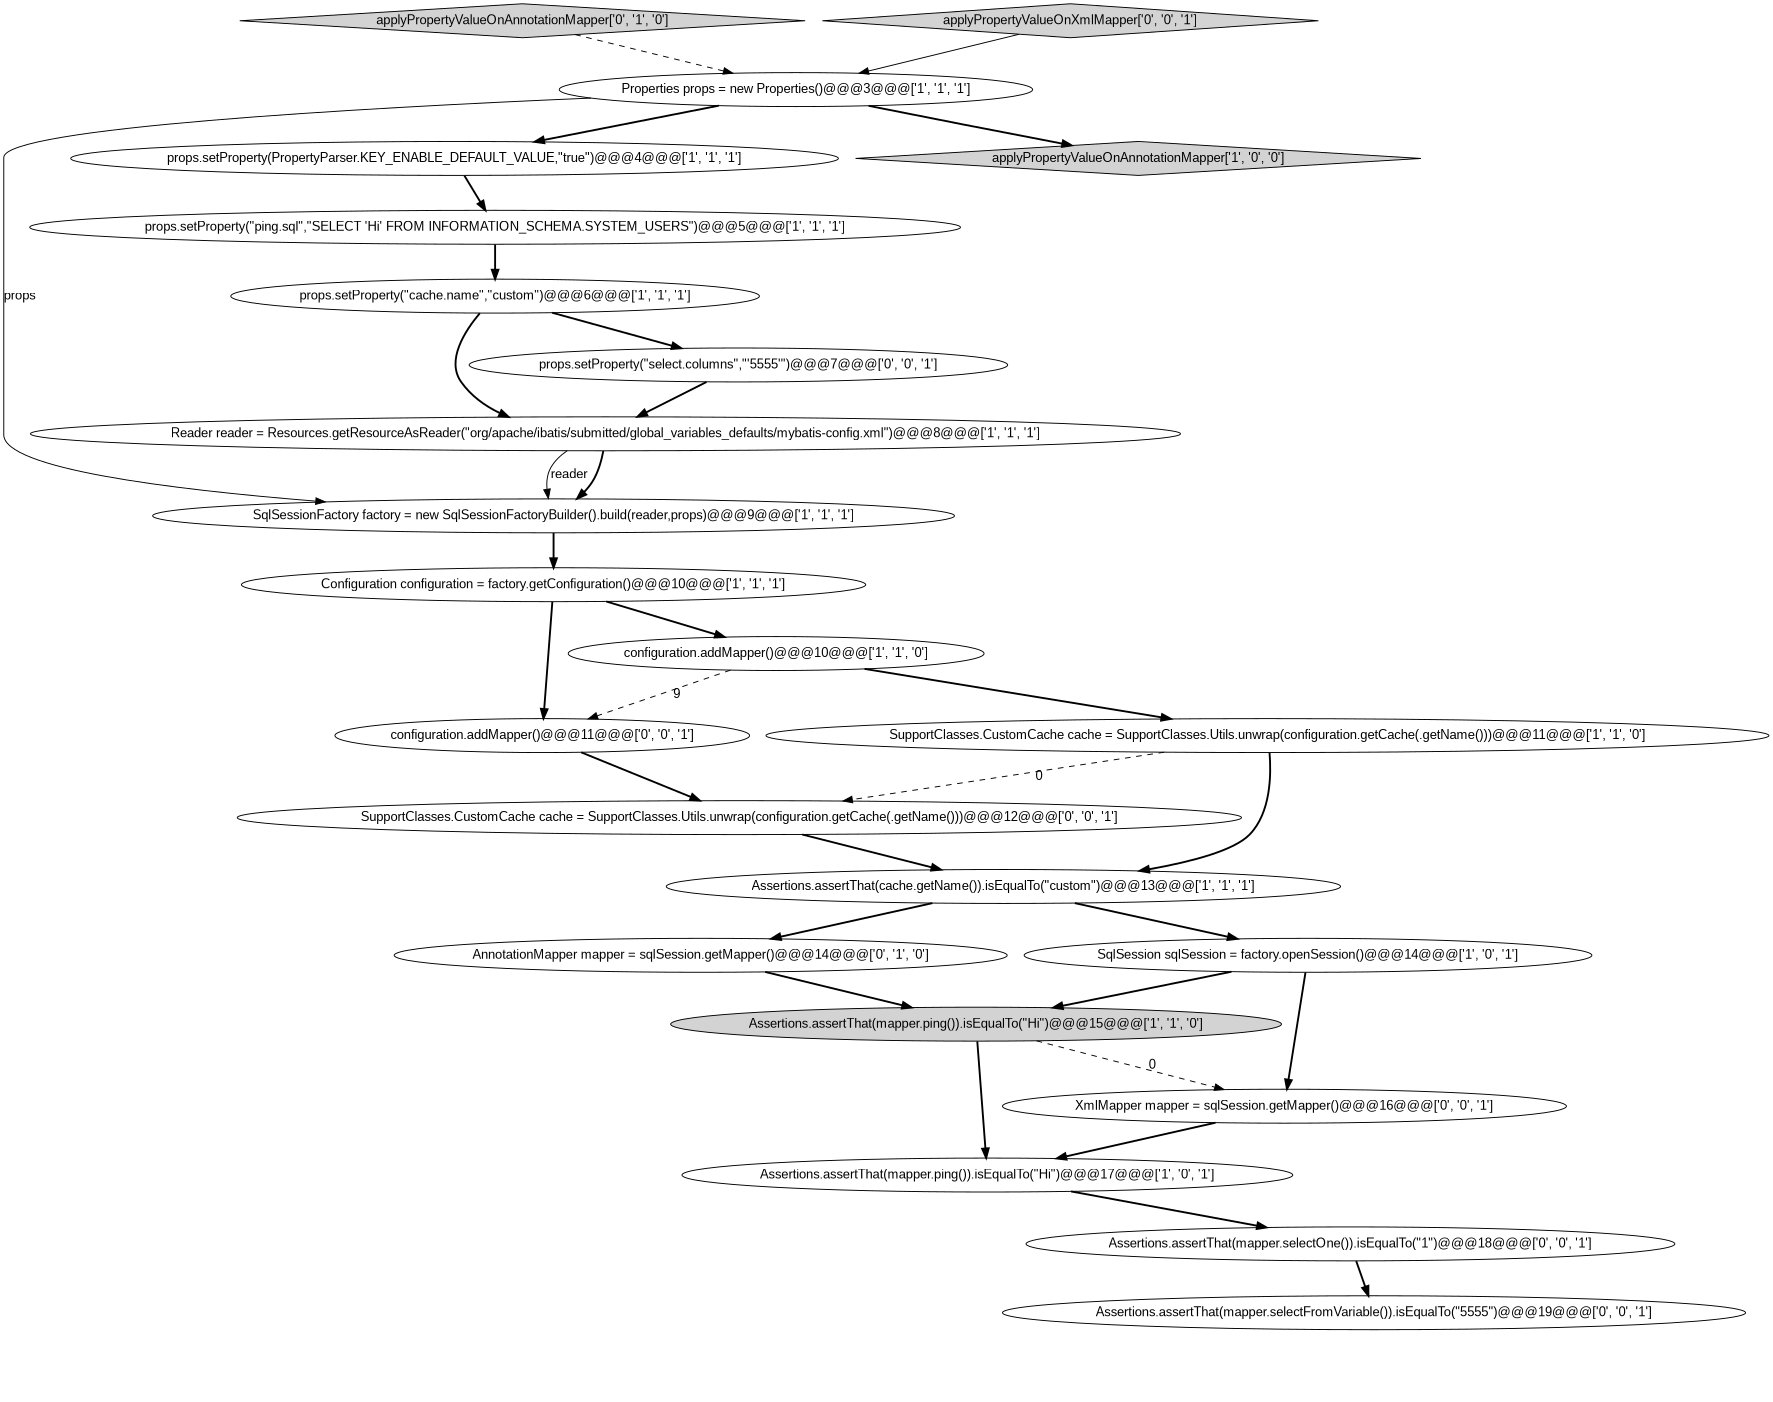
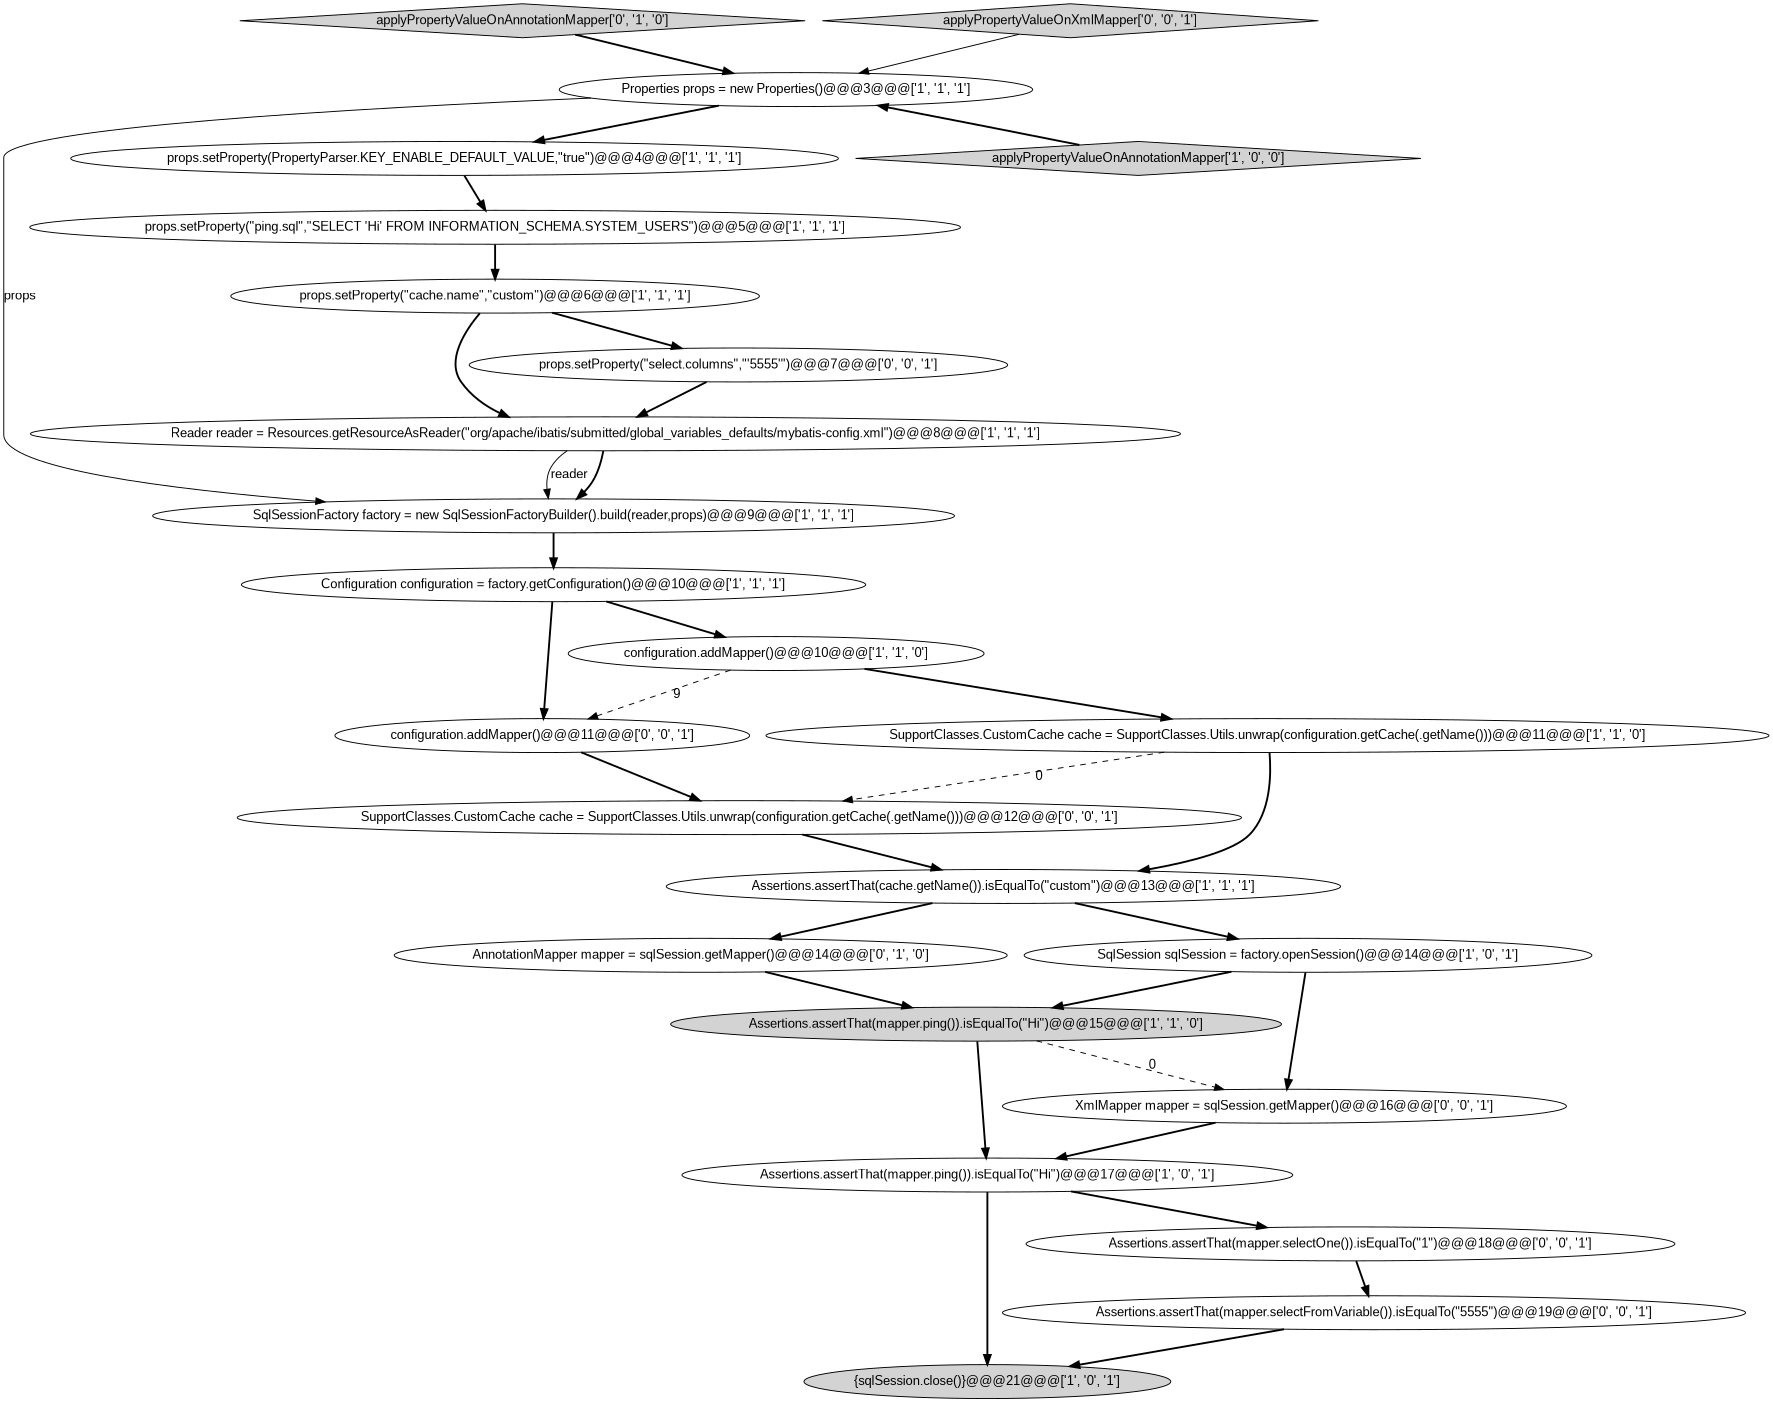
edge "applyPropertyValueOnAnnotationMapper['0', '1', '0']" -> "Properties props = new Properties()@@@3@@@['1', '1', '1']": style dashed -> bold
edge "Properties props = new Properties()@@@3@@@['1', '1', '1']" -> "applyPropertyValueOnAnnotationMapper['1', '0', '0']": reversed
node "{sqlSession.close()}@@@21@@@['1', '0', '1']": added
